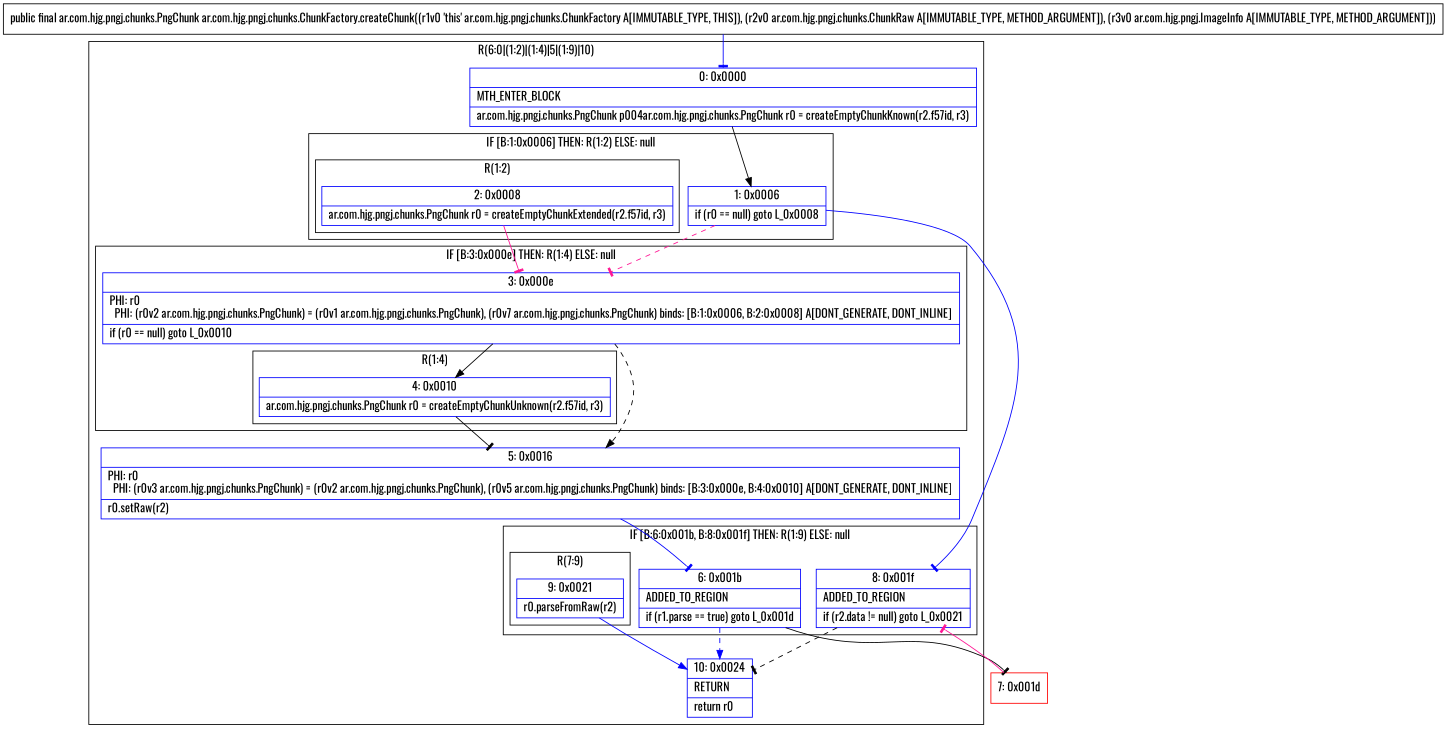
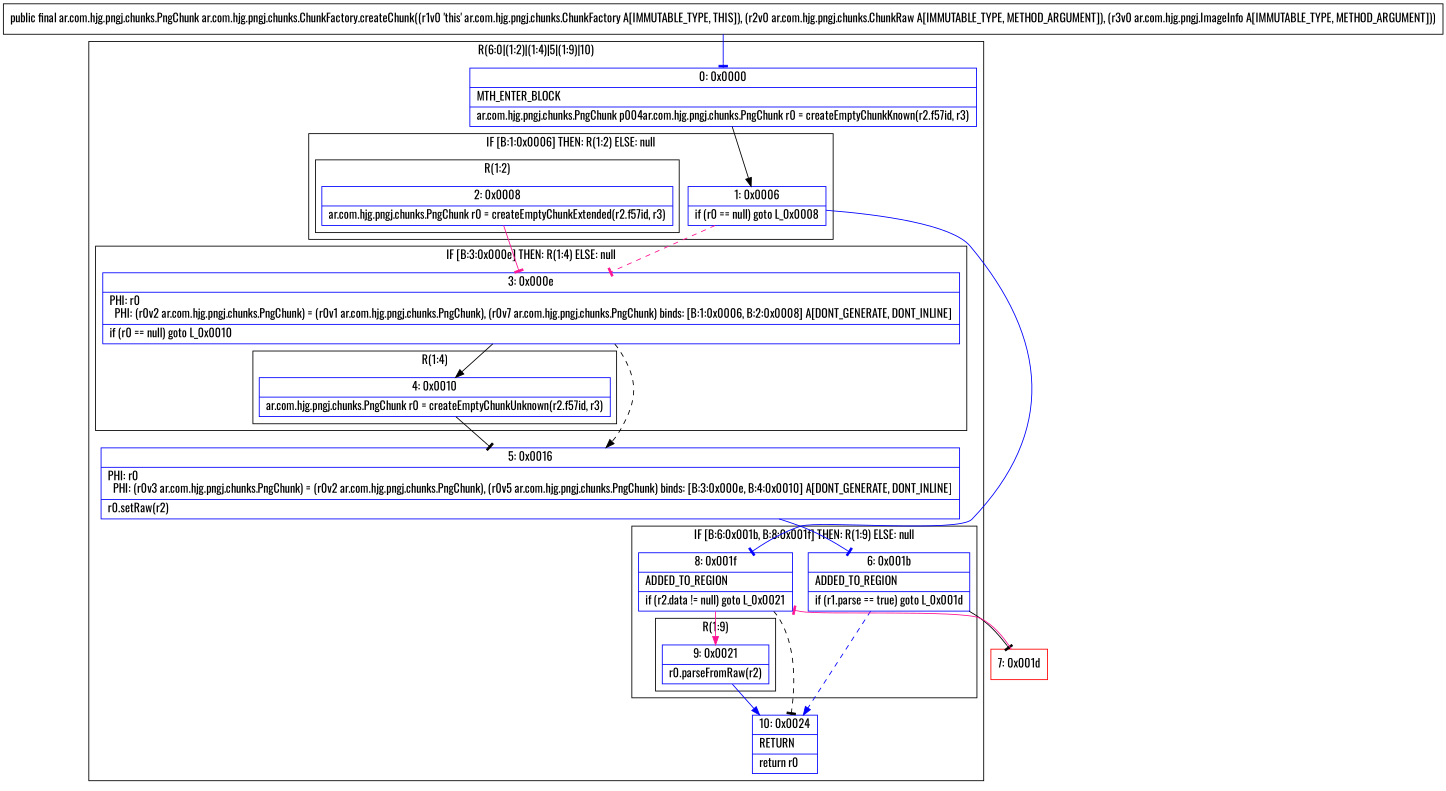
cluster "R(7:9)": label "R(7:9)" -> "R(1:9)"
edge "8: 0x001f" -> "9: 0x0021": added
